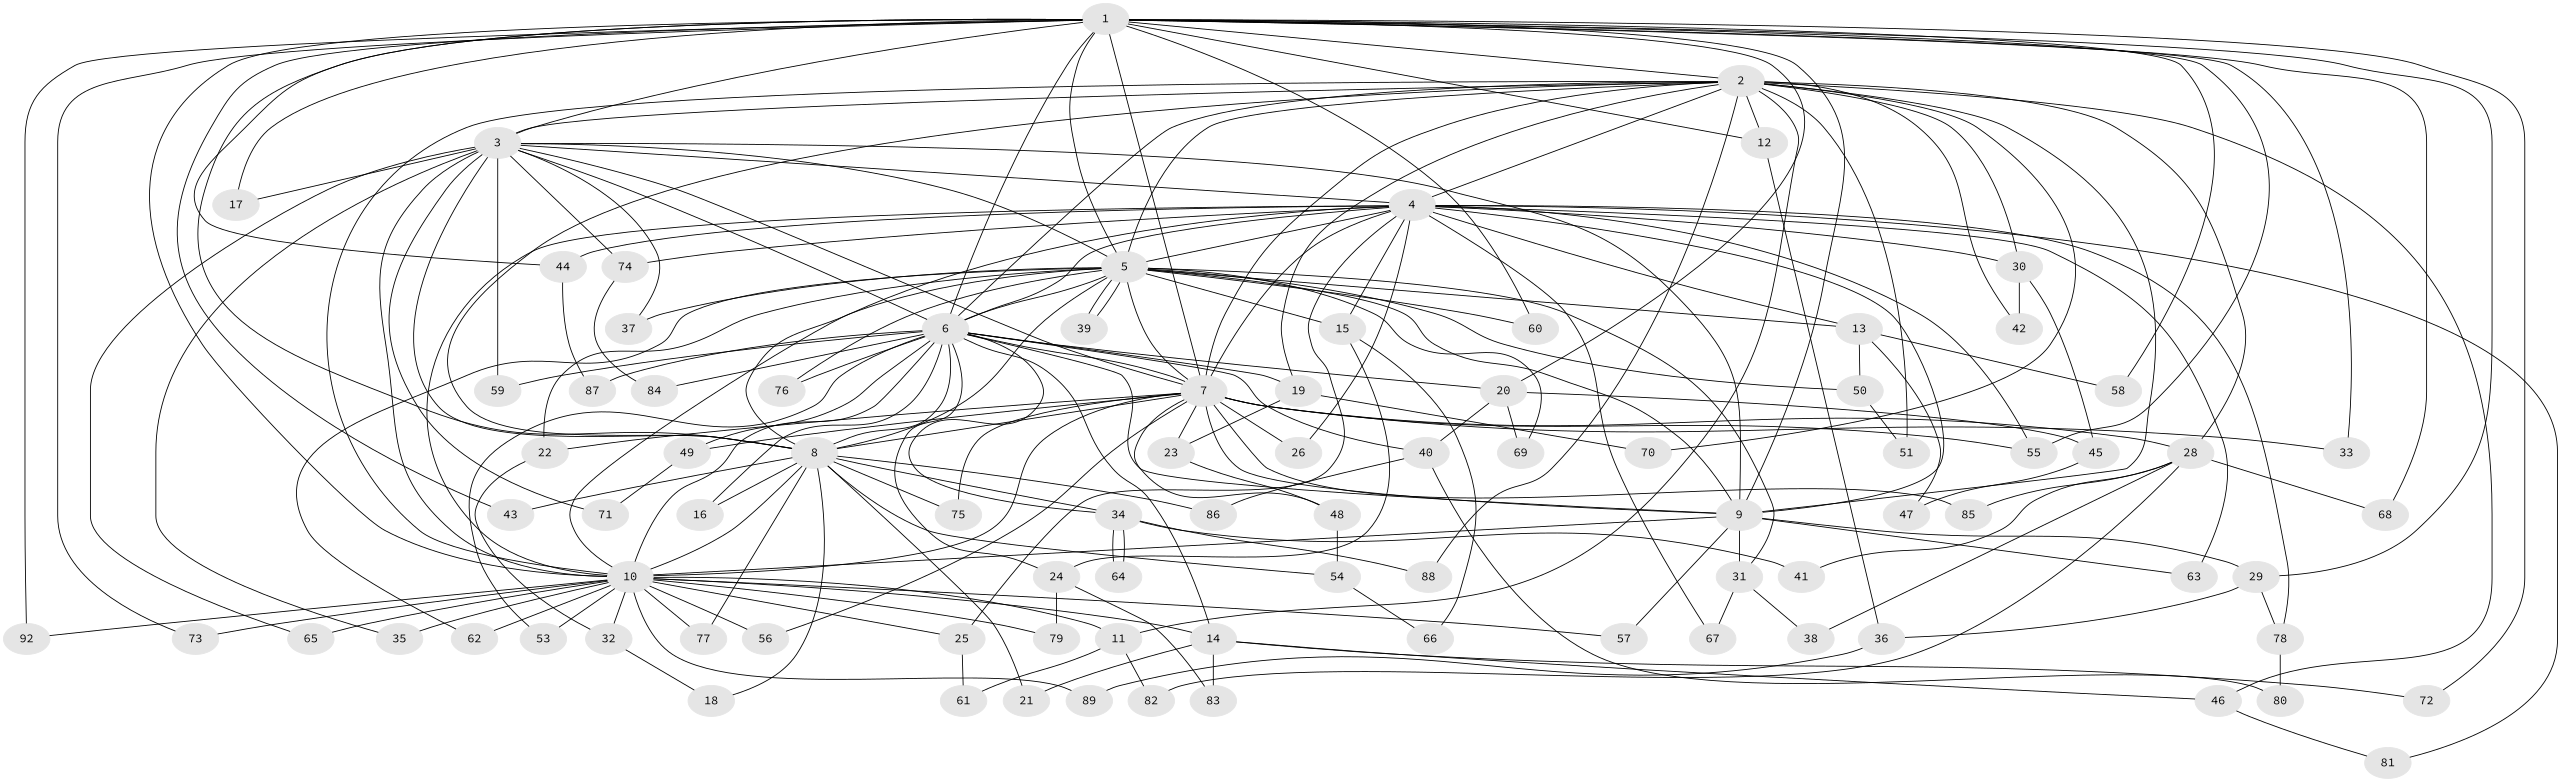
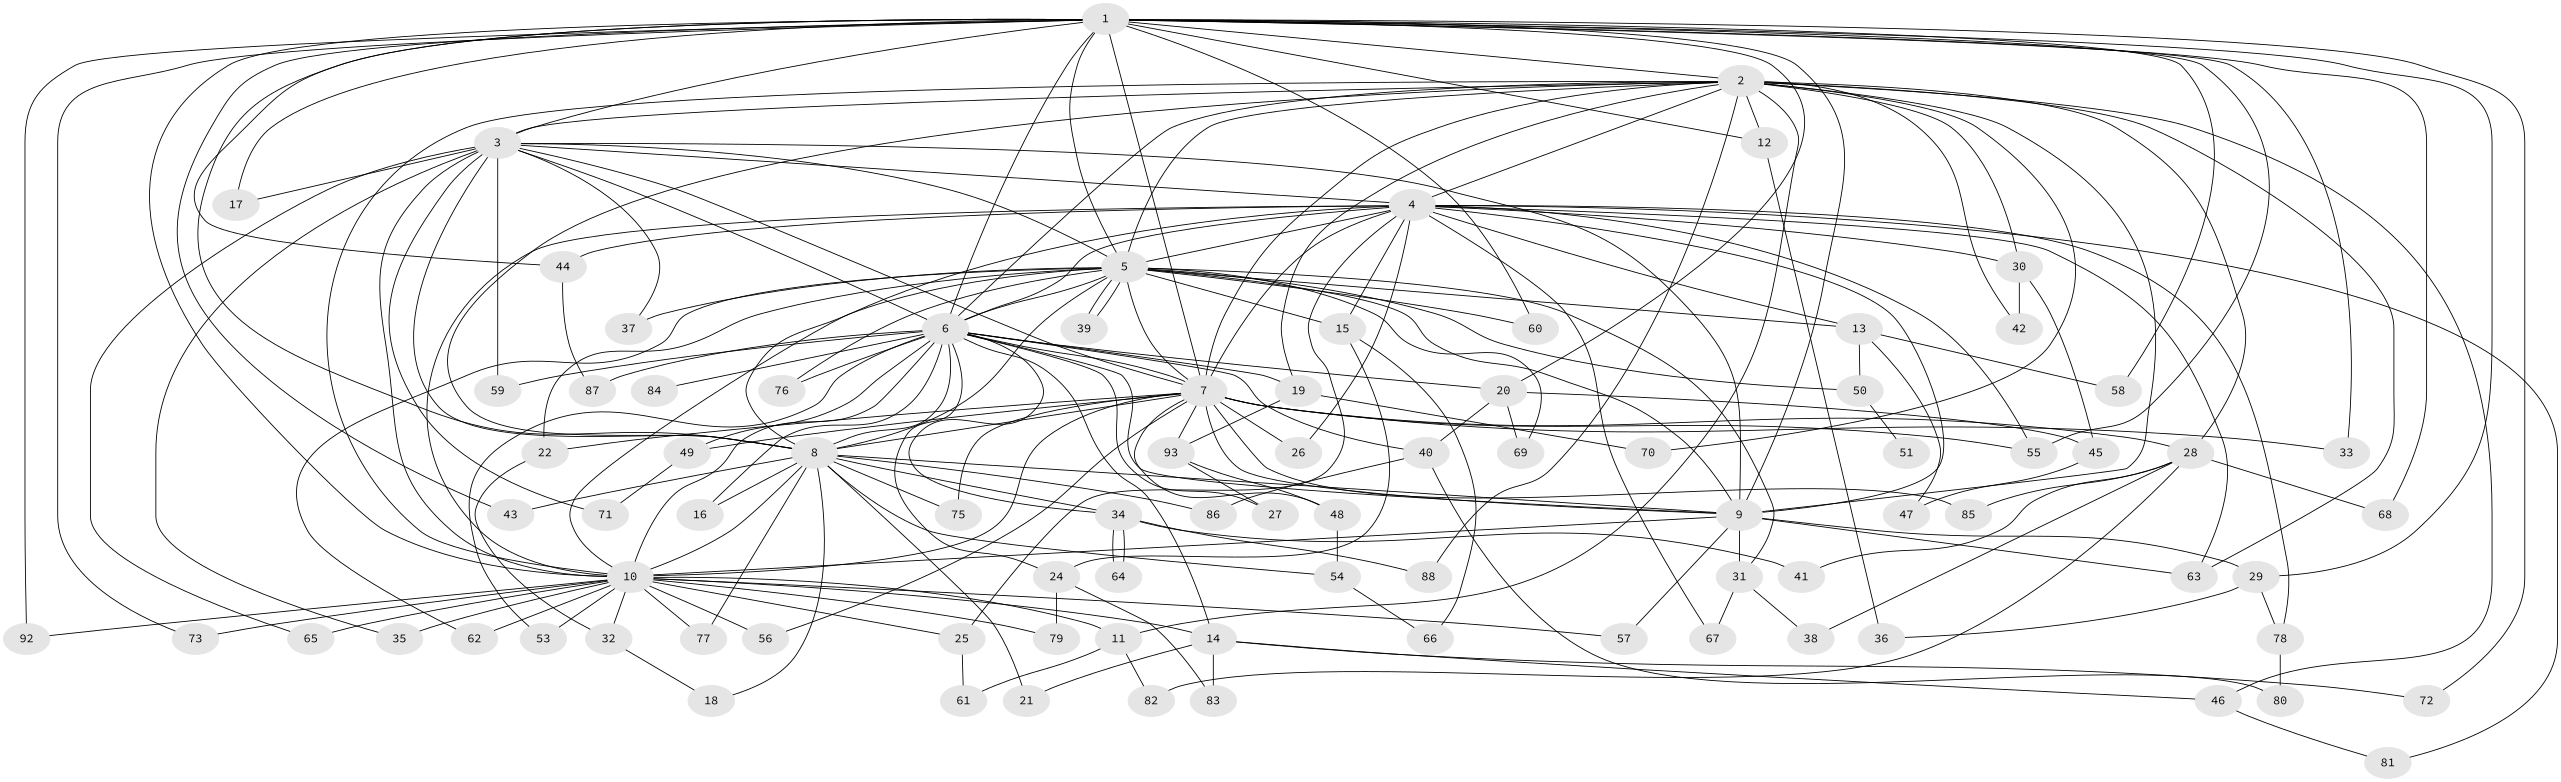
edge "2" -- "51": now "2" -- "63"
node "74": removed
node "23": label "23" -> "93"
edge "8" -- "9": added
node "27": added
node "89": removed
